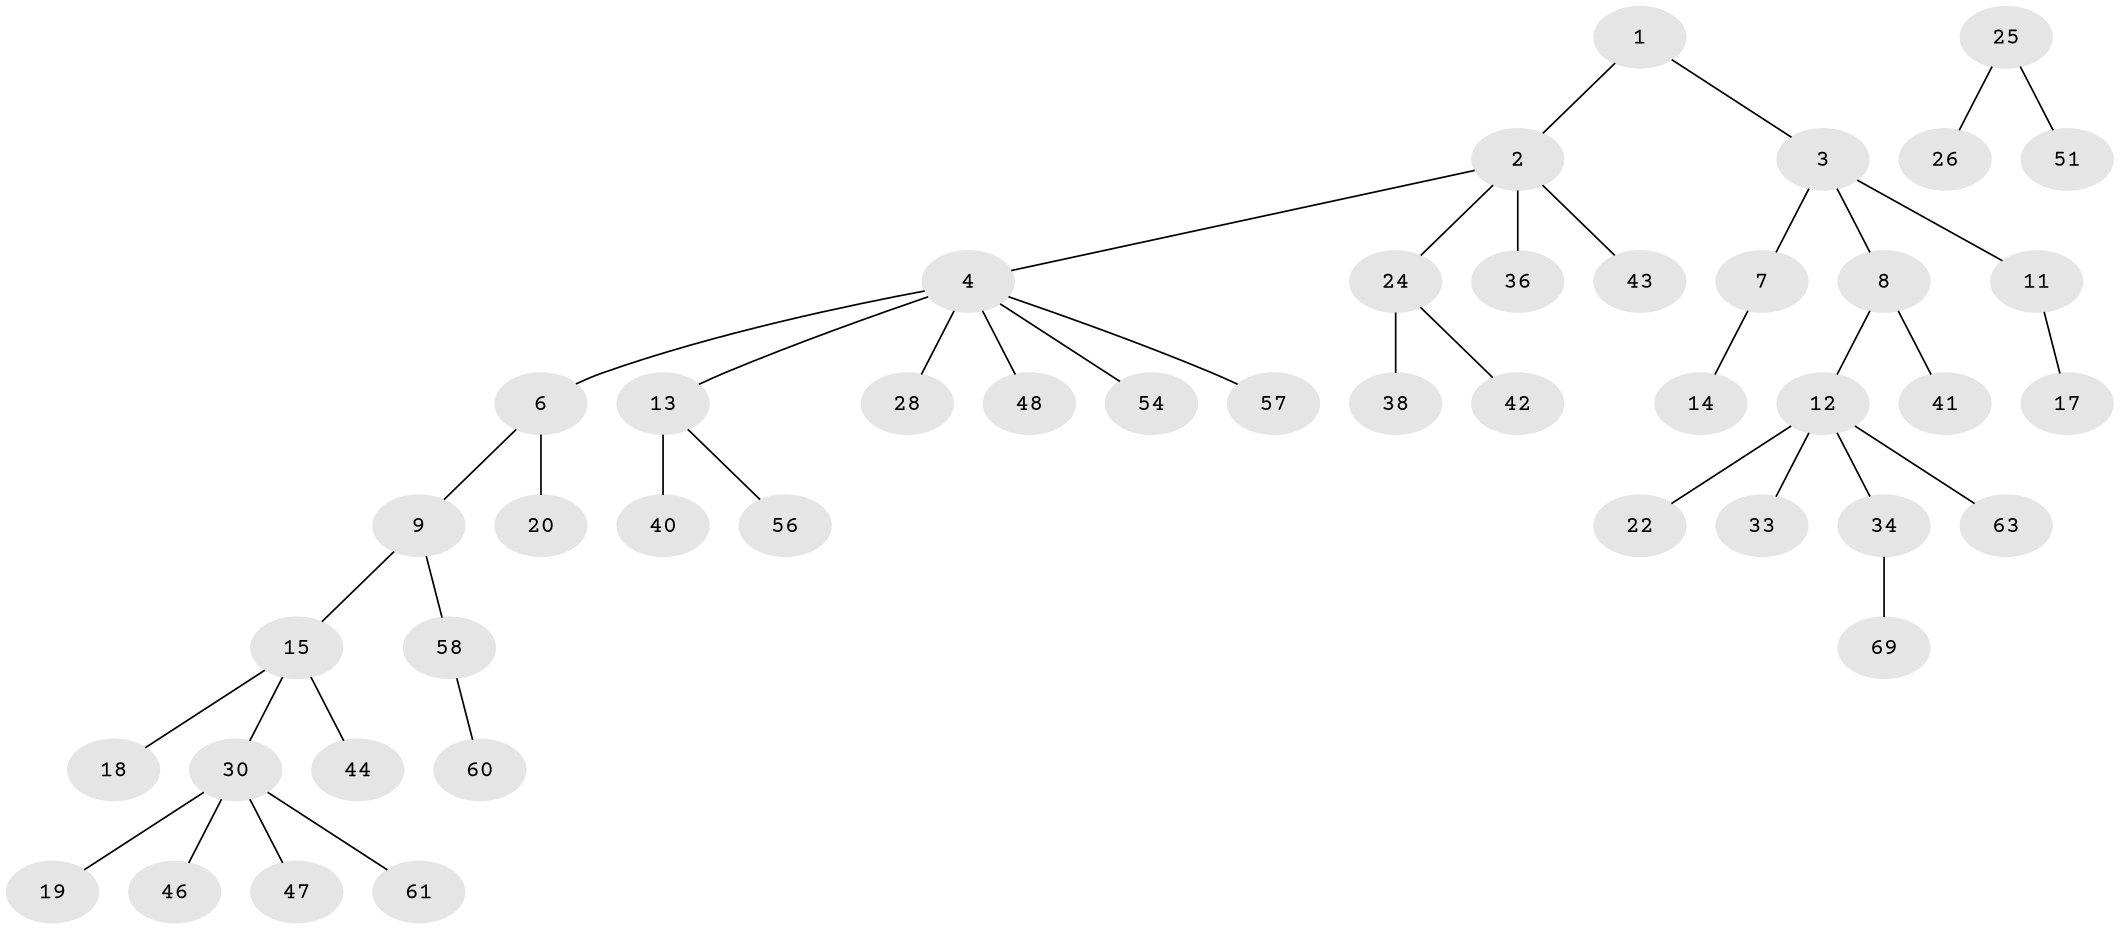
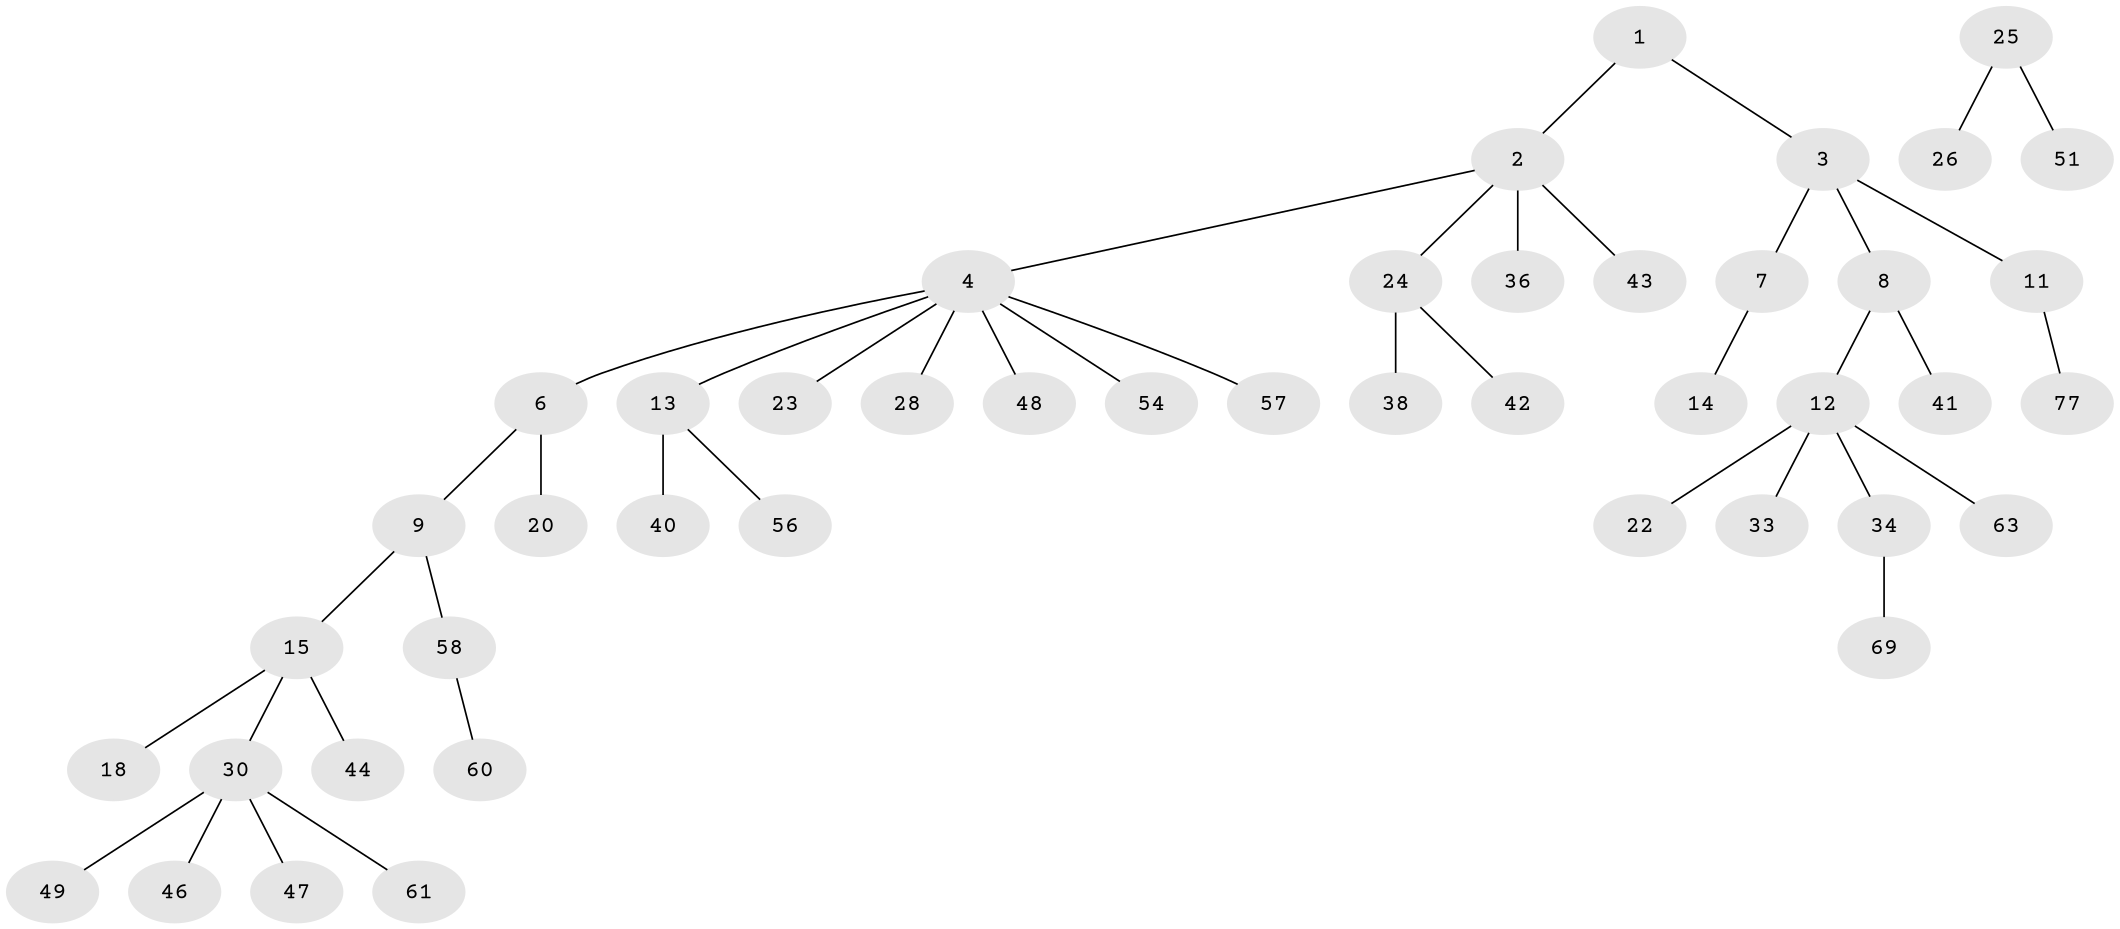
node "23": added
node "17": label "17" -> "77"
node "19": label "19" -> "49"
